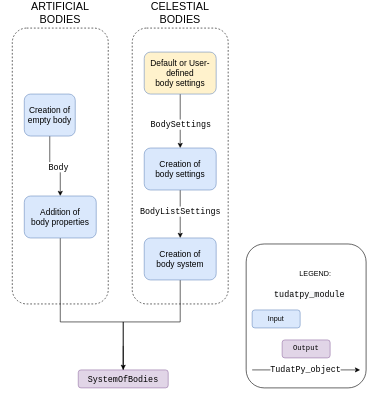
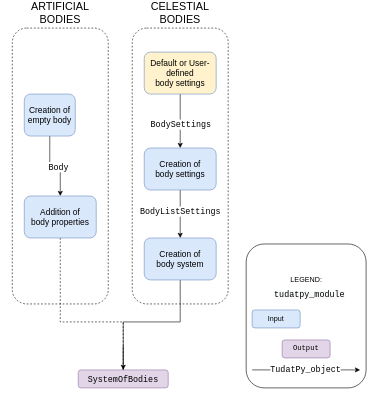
node "LEGEND:": moved (315, 274) -> (306, 280)
edge "Addition of body properties" -> "SystemOfBodies": style solid -> dashed
